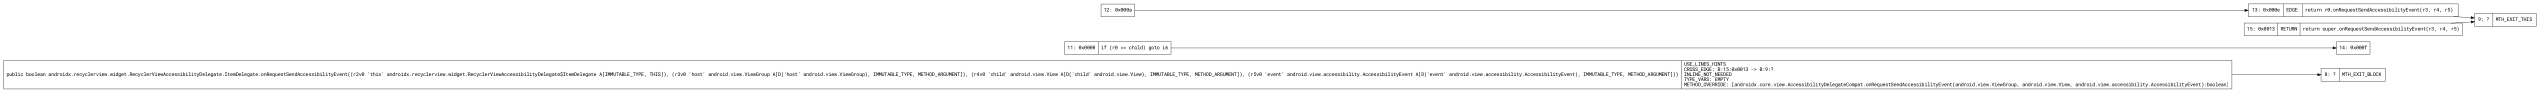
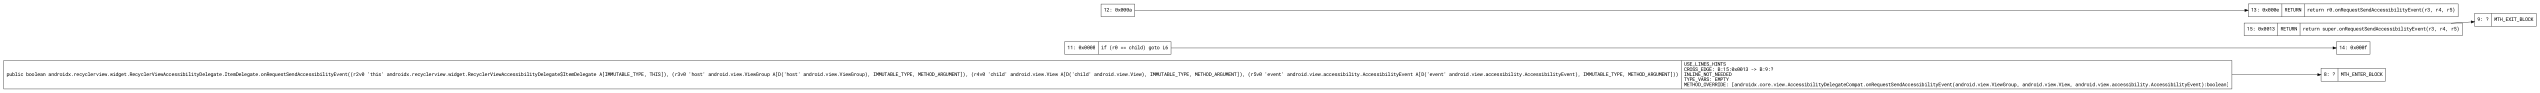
node "13: 0x000e": text "EDGE" -> "RETURN"
edge "13: 0x000e" -> "9: ?": removed
node "9: ?": text "MTH_EXIT_THIS" -> "MTH_EXIT_BLOCK"
node "8: ?": text "MTH_EXIT_BLOCK" -> "MTH_ENTER_BLOCK"
